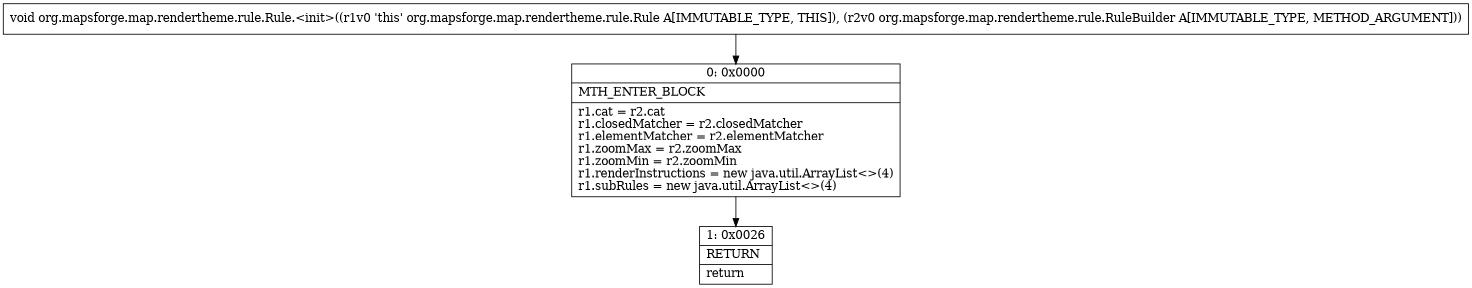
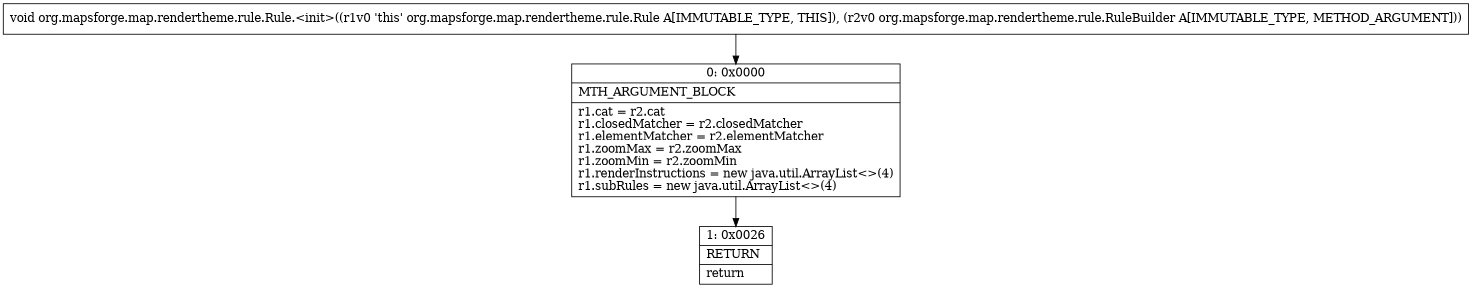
node "0: 0x0000": text "MTH_ENTER_BLOCK" -> "MTH_ARGUMENT_BLOCK"
